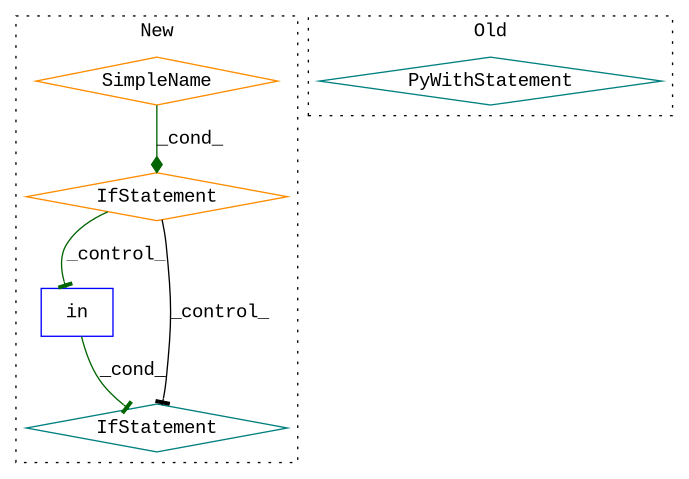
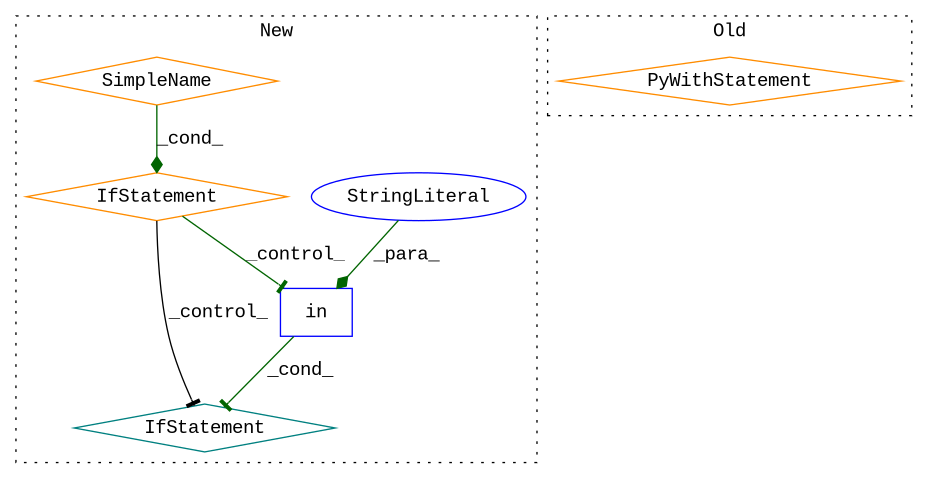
node "PyWithStatement": color teal -> darkorange
node "StringLiteral": added
